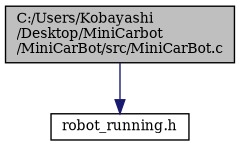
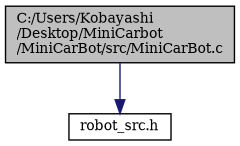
node "robot_running.h": label "robot_running.h" -> "robot_src.h"
